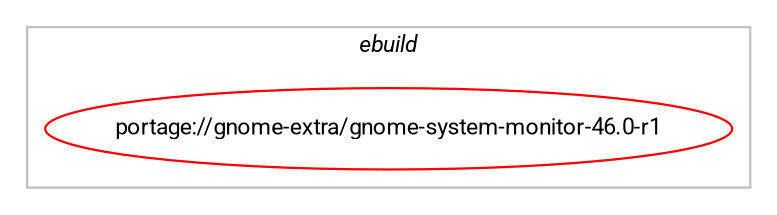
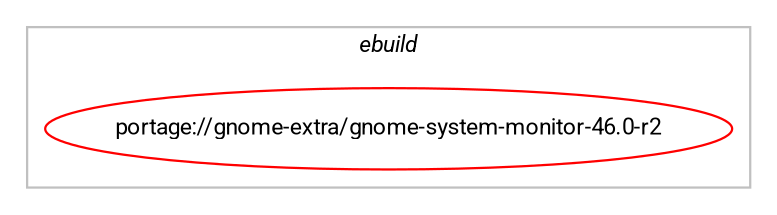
node "portage://gnome-extra/gnome-system-monitor-46.0-r1": label "portage://gnome-extra/gnome-system-monitor-46.0-r1" -> "portage://gnome-extra/gnome-system-monitor-46.0-r2"
